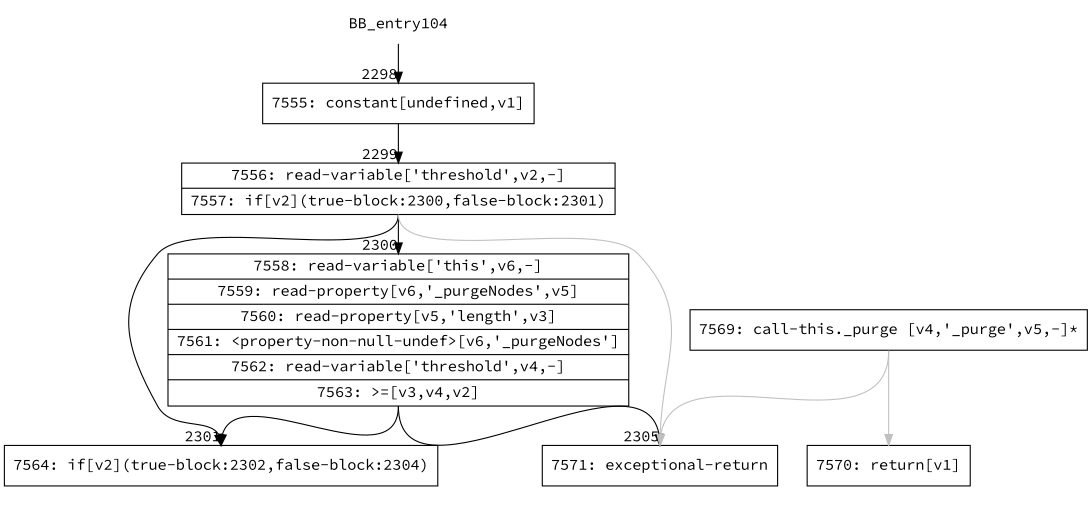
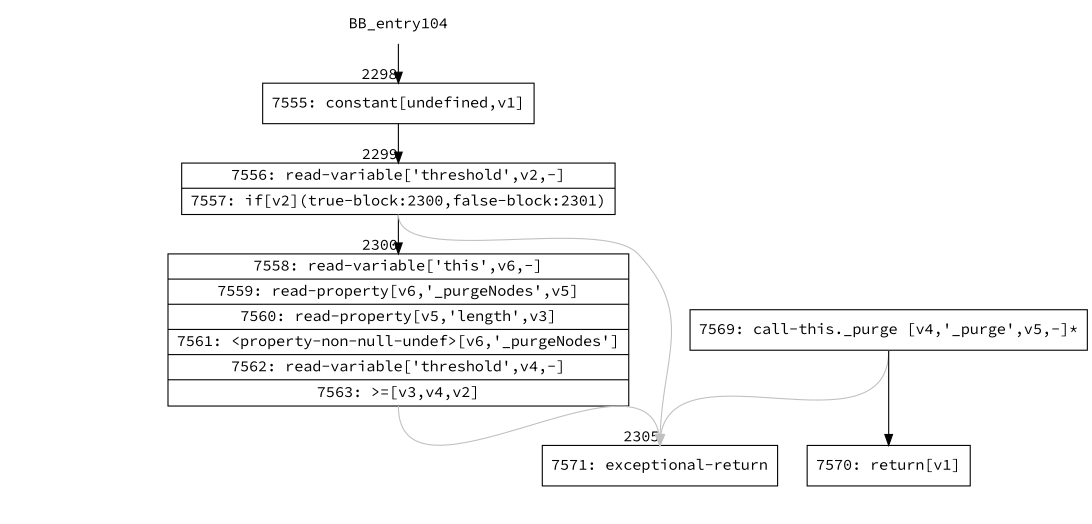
edge "7569: call-this._purge [v4,'_purge',v5,-]*" -> "7570: return[v1]": color gray -> black
edge "7558: read-variable['this',v6,-]" -> "7571: exceptional-return": color black -> gray
node "7564: if[v2](true-block:2302,false-block:2304)": removed
